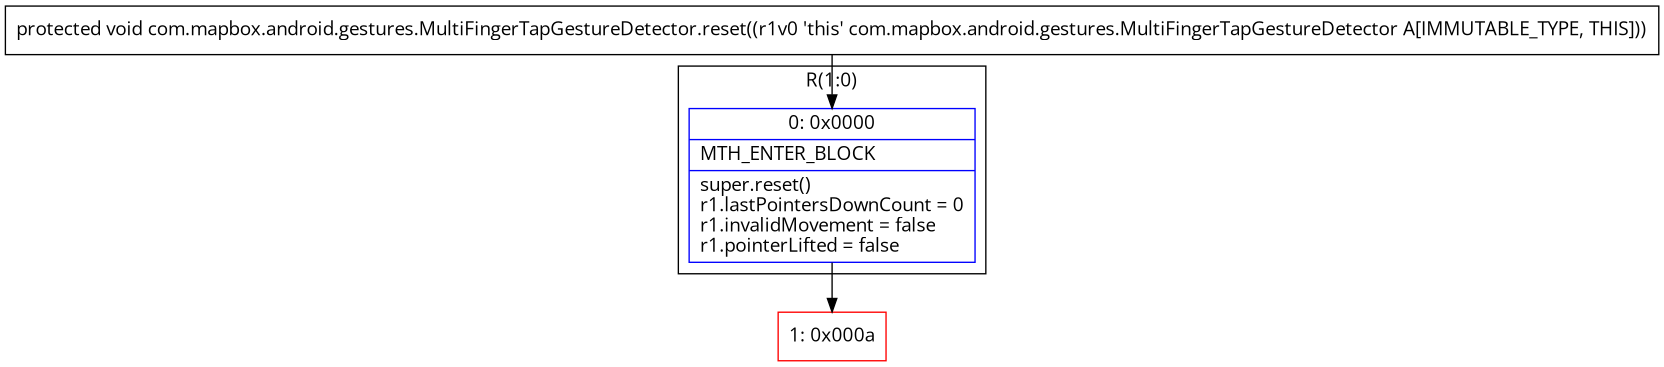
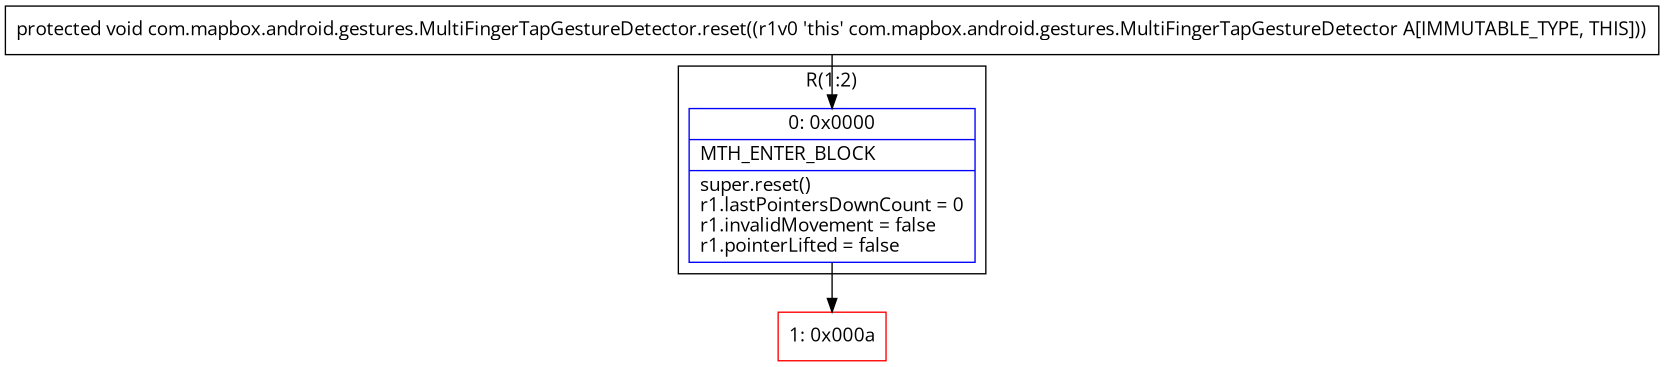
cluster "R(1:0)": label "R(1:0)" -> "R(1:2)"
